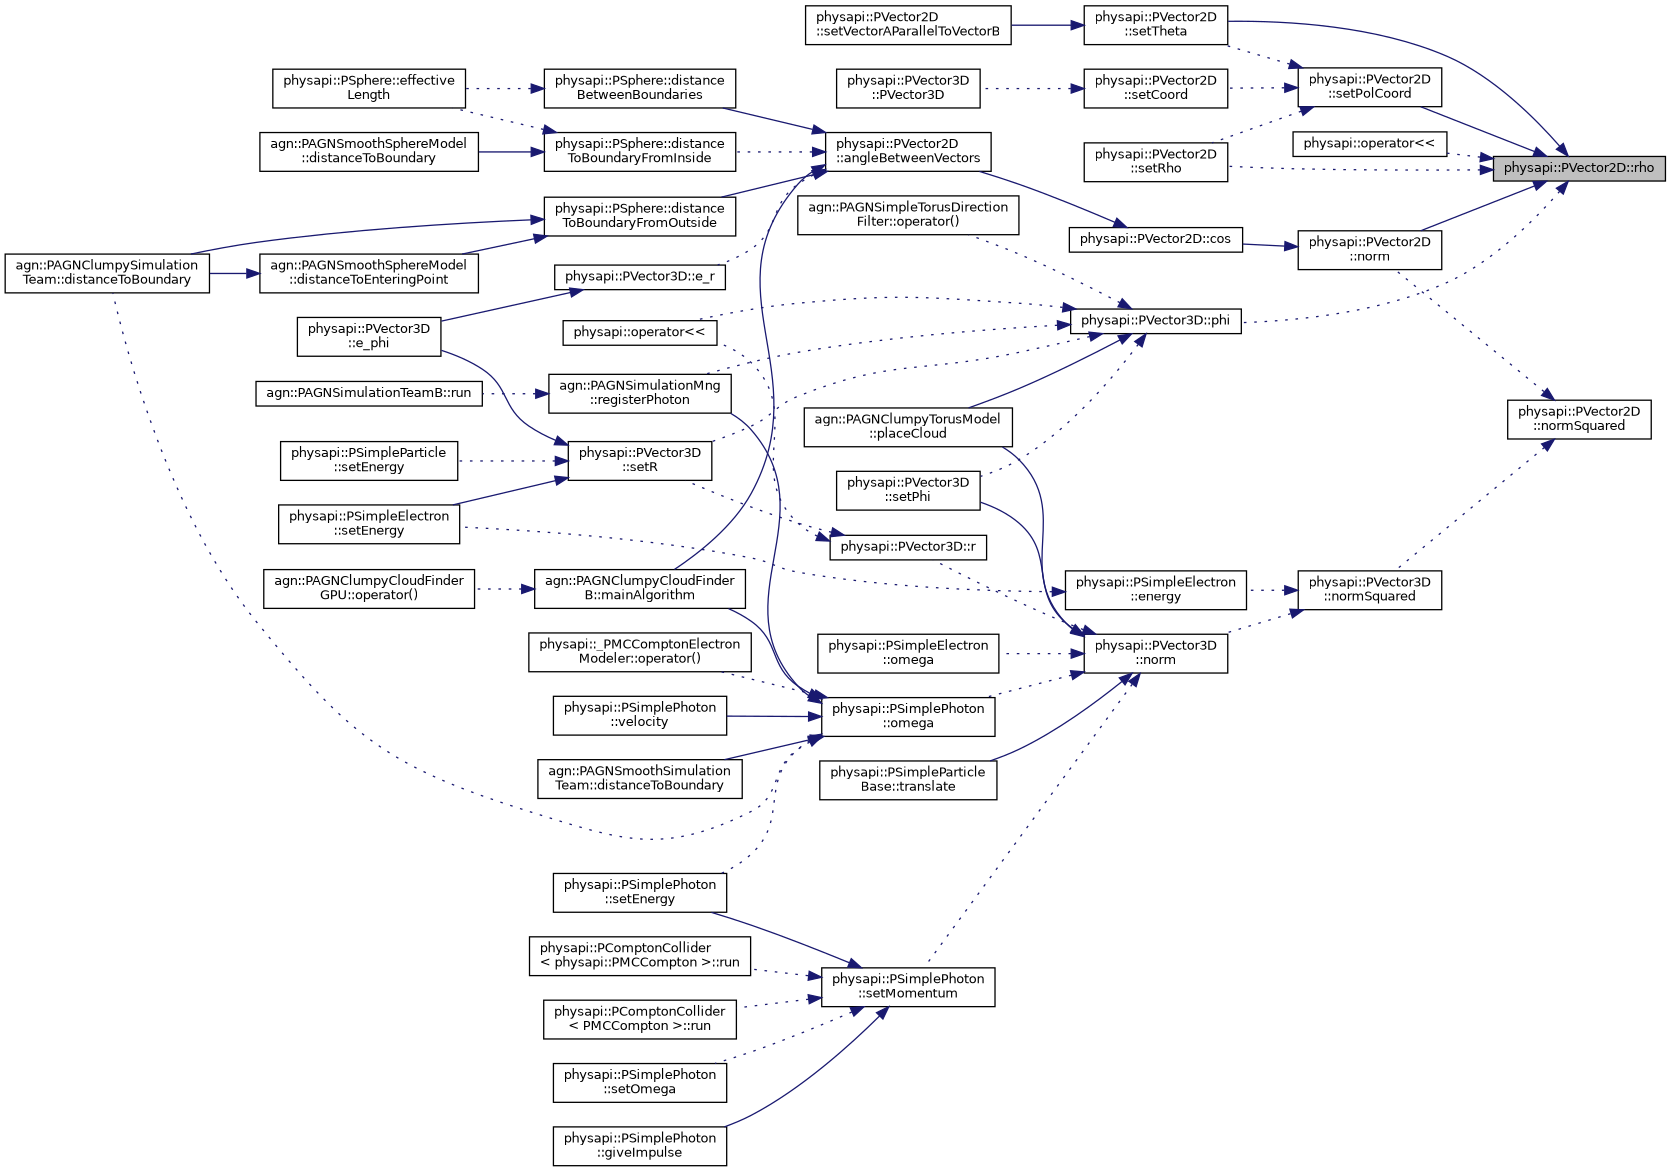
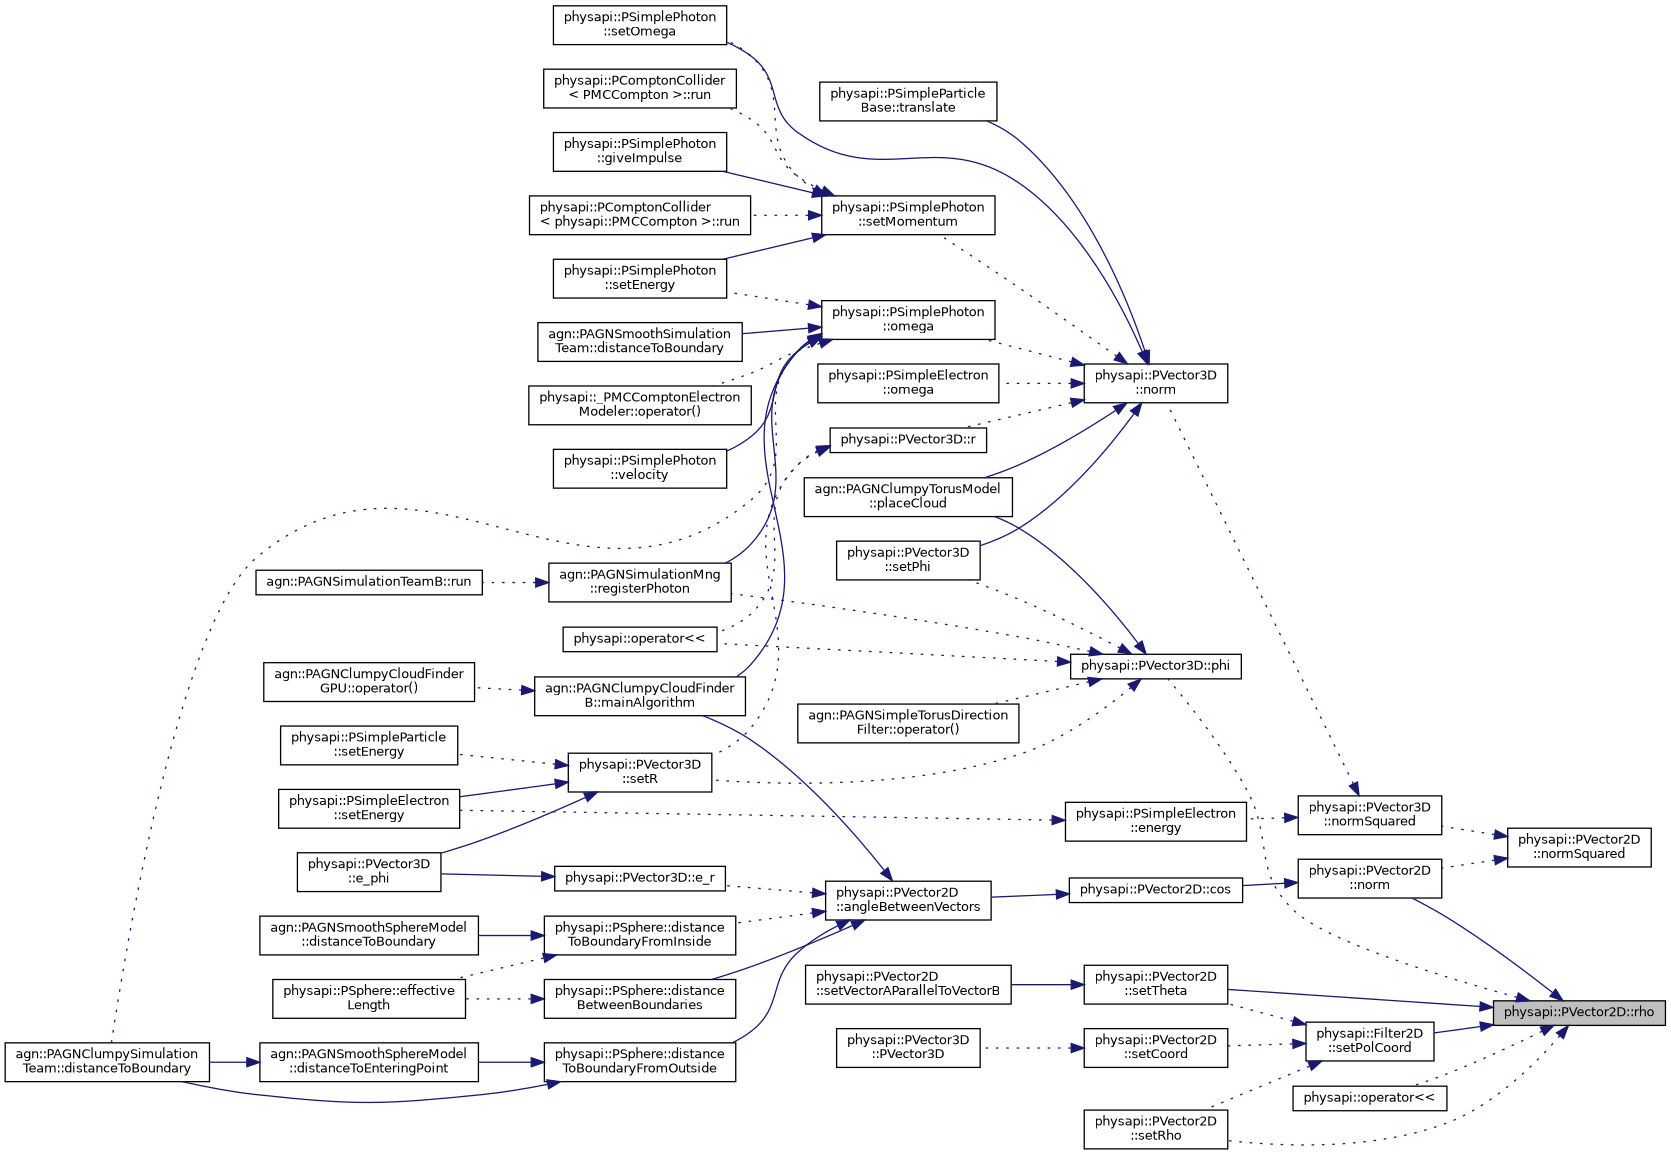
node "physapi::PVector2D ::setPolCoord": label "physapi::PVector2D ::setPolCoord" -> "physapi::Filter2D ::setPolCoord"
edge "physapi::PSimplePhoton ::setOmega" -> "physapi::PVector3D ::norm": added
